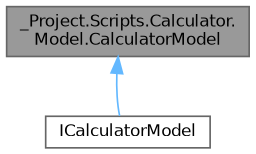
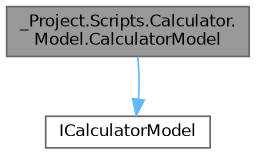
edge "ICalculatorModel" -> "_Project.Scripts.Calculator. Model.CalculatorModel": reversed
